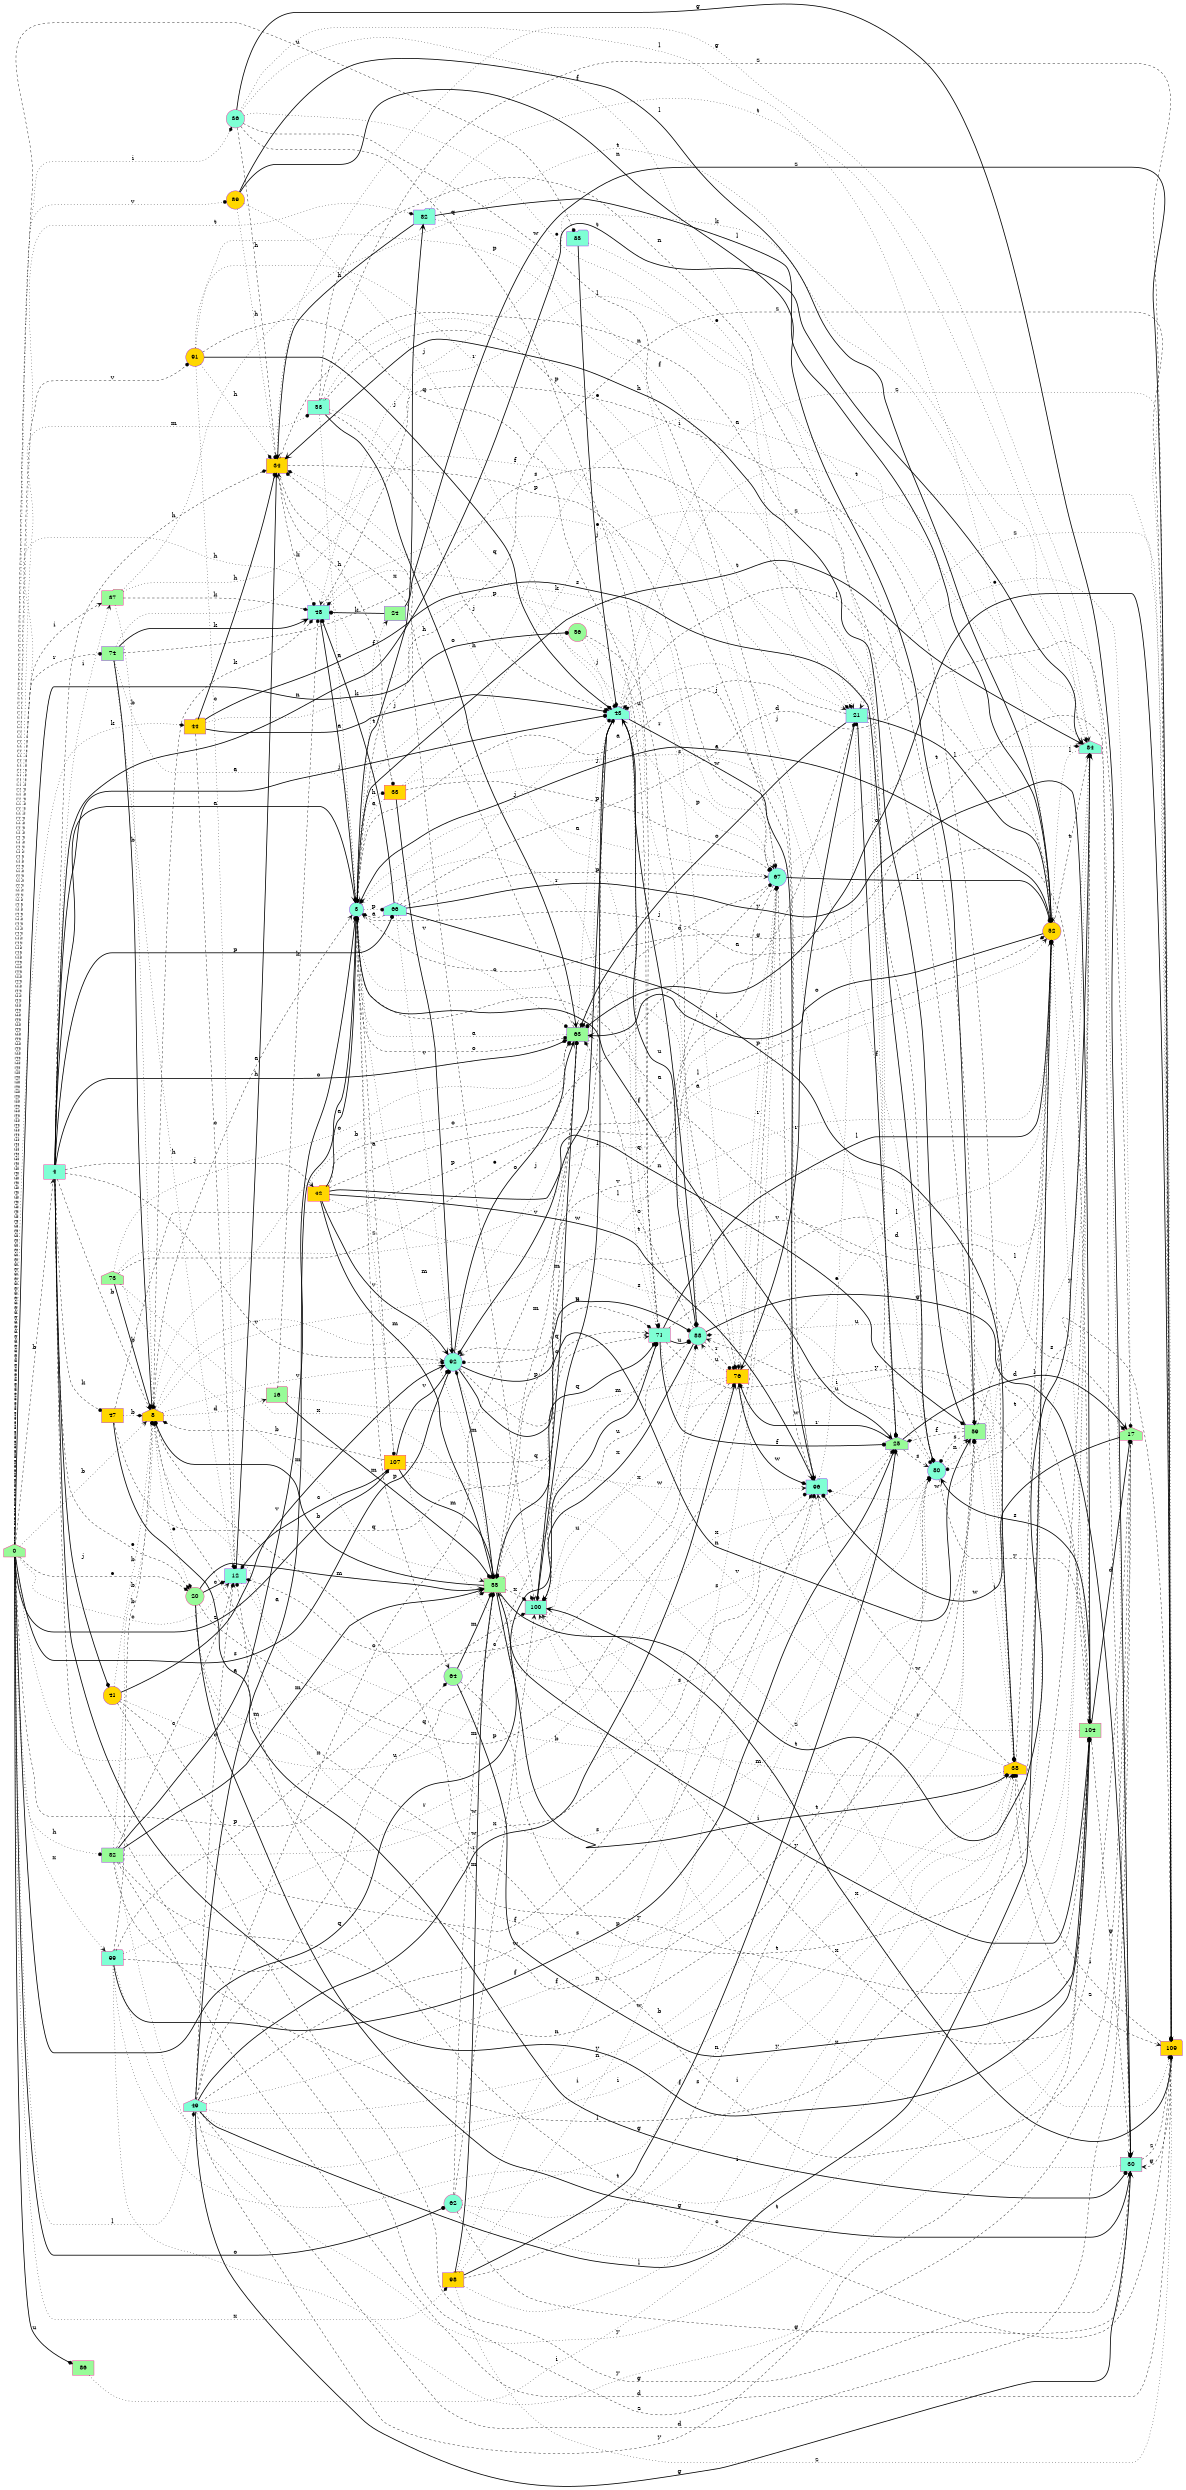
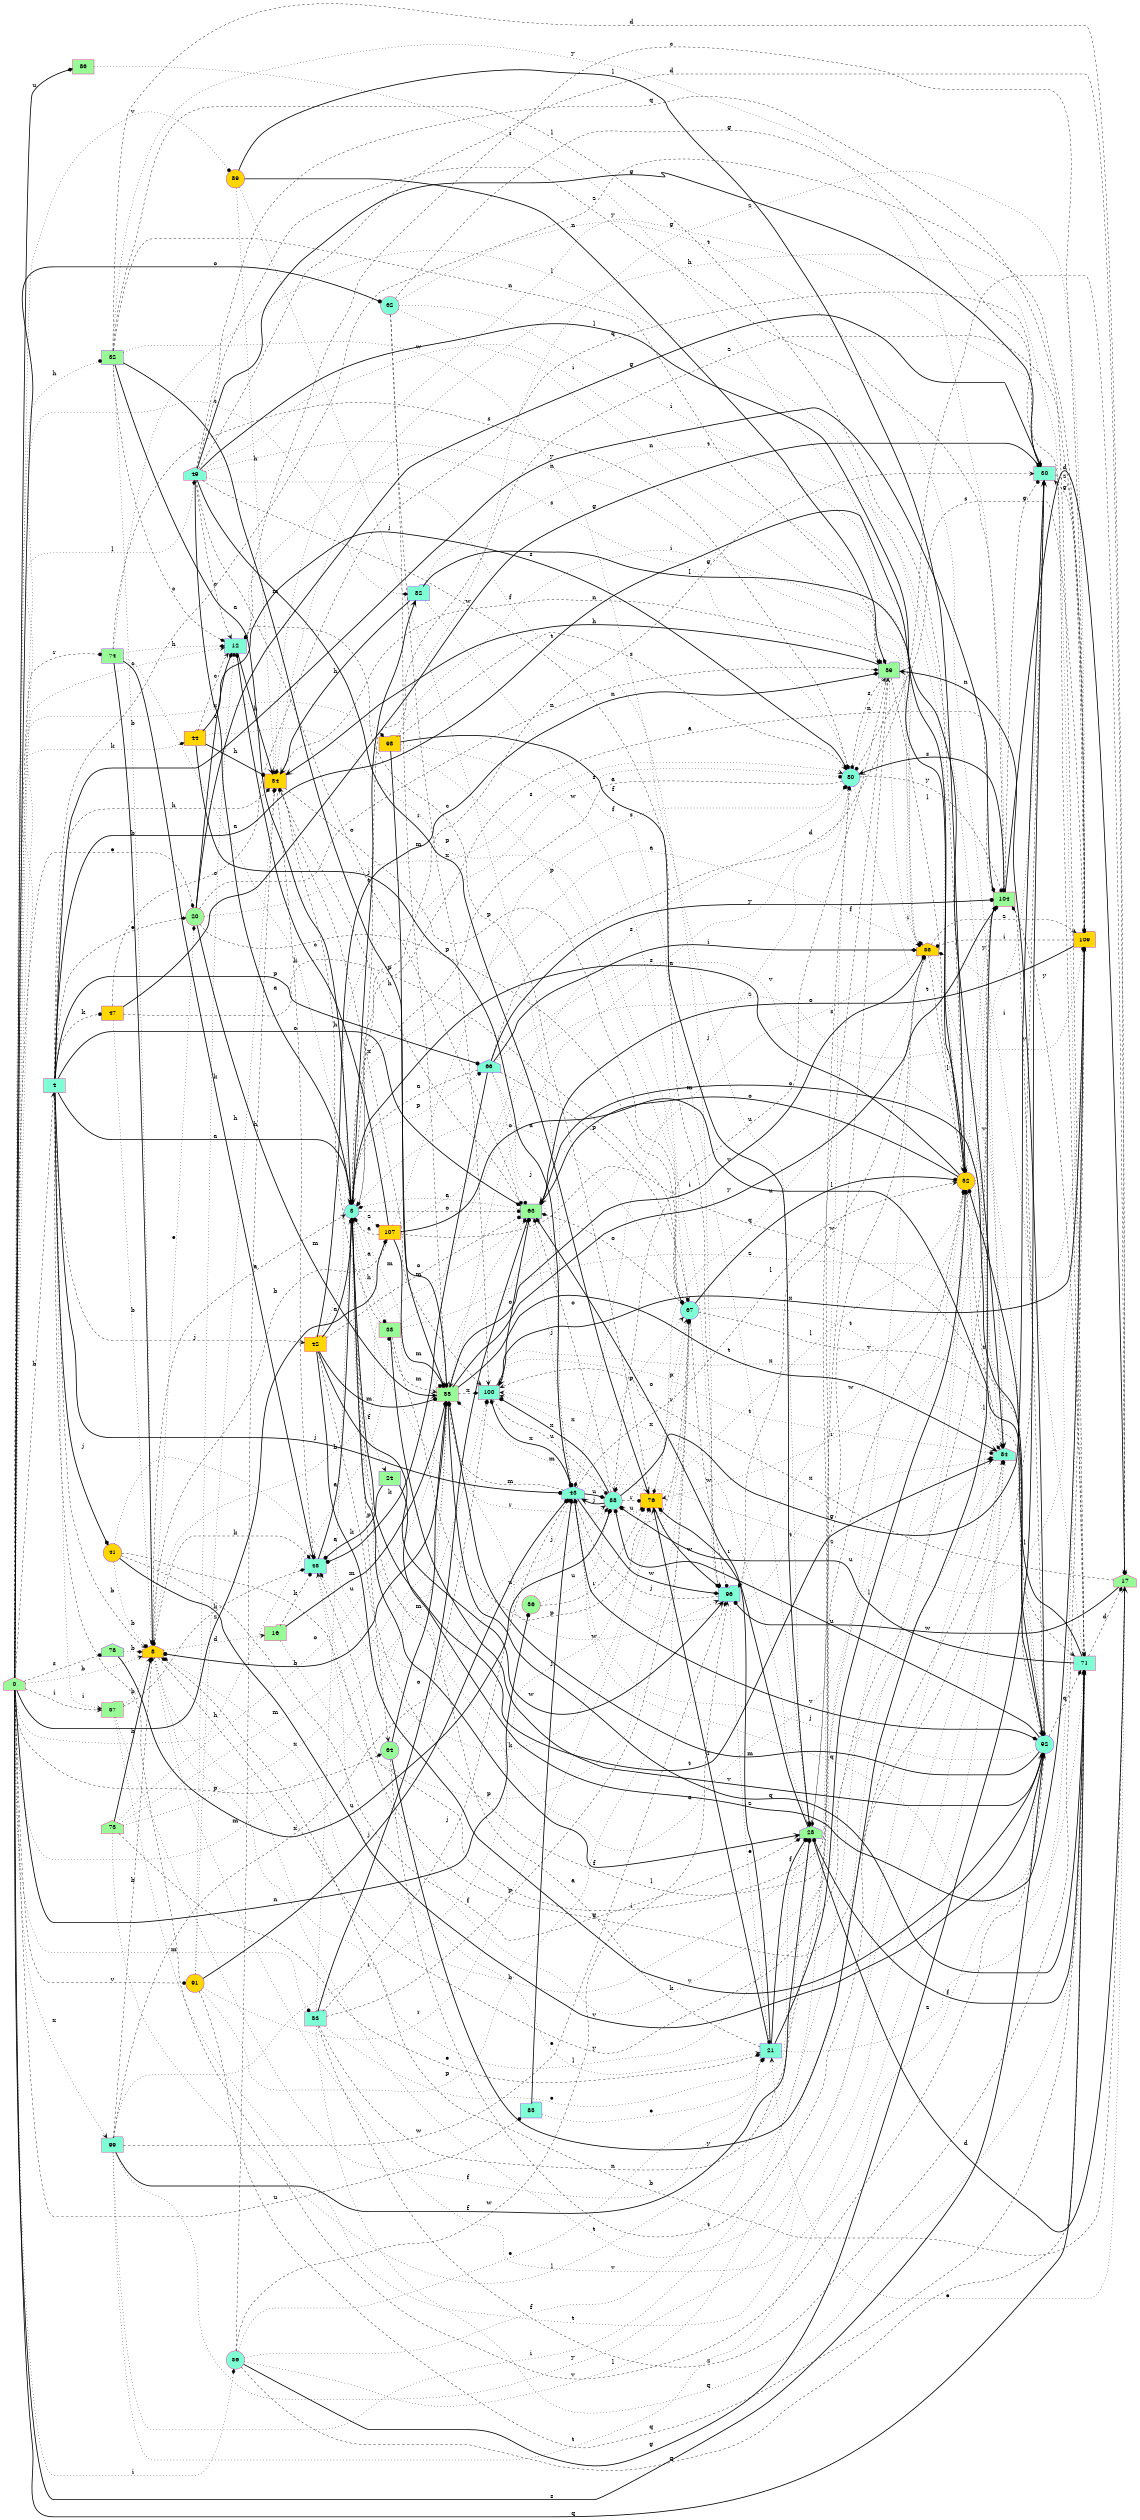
node "33": fillcolor gold -> palegreen
edge "63" -> "55": now "33" -> "55"
node "78": added
